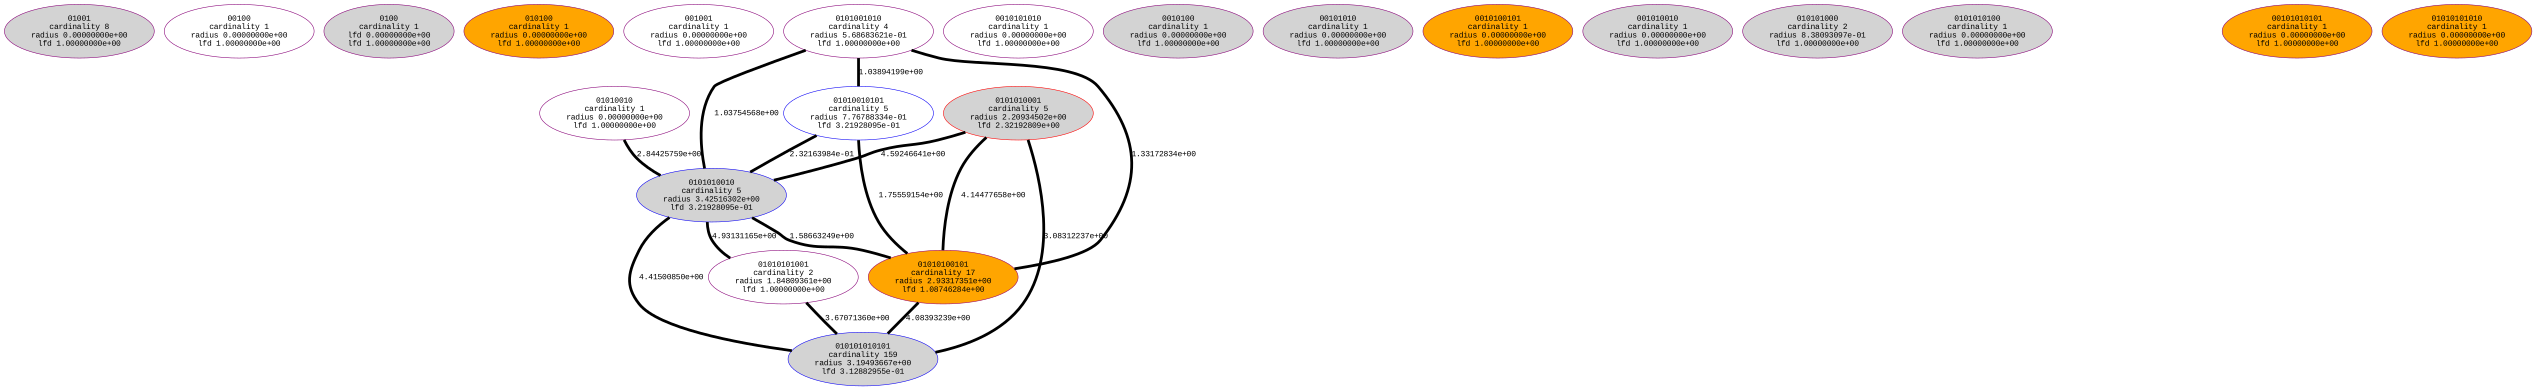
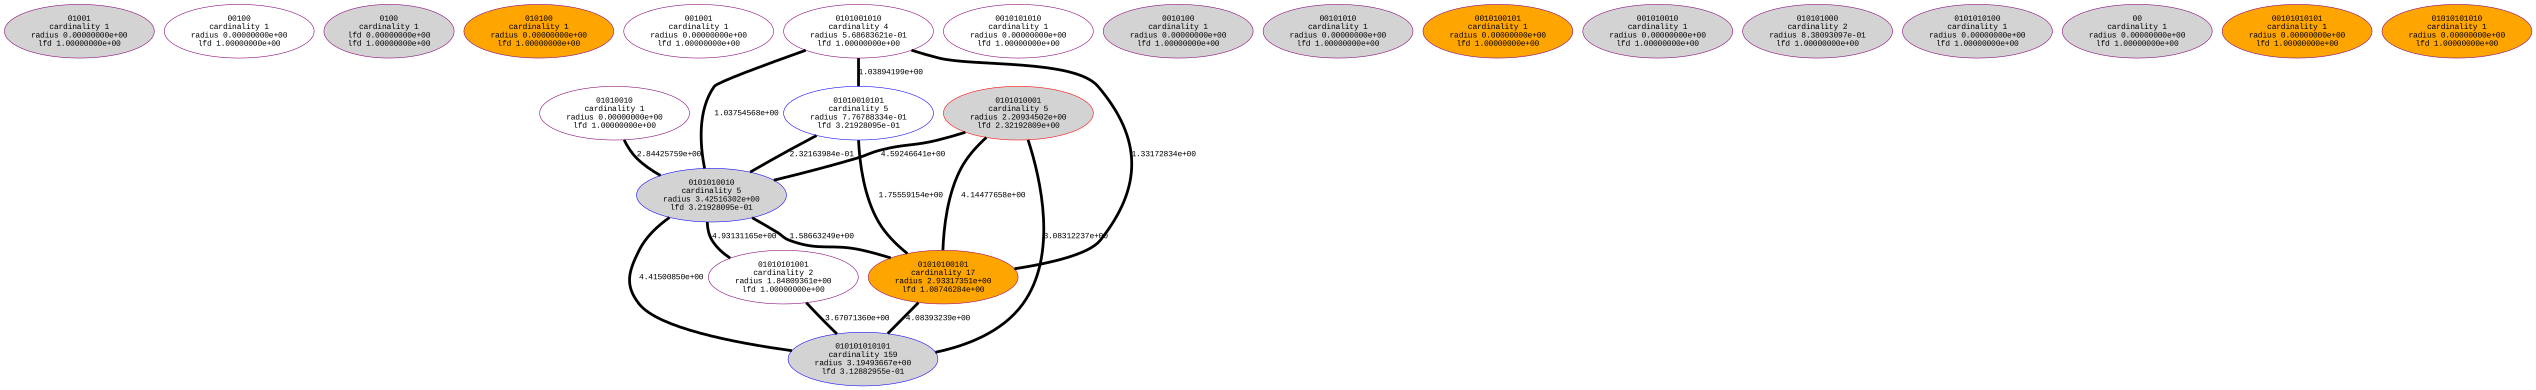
node "01001 cardinality 8 radius 0.00000000e+00 lfd 1.00000000e+00": label "01001 cardinality 8 radius 0.00000000e+00 lfd 1.00000000e+00" -> "01001 cardinality 1 radius 0.00000000e+00 lfd 1.00000000e+00"
node "00 cardinality 1 radius 0.00000000e+00 lfd 1.00000000e+00": added
